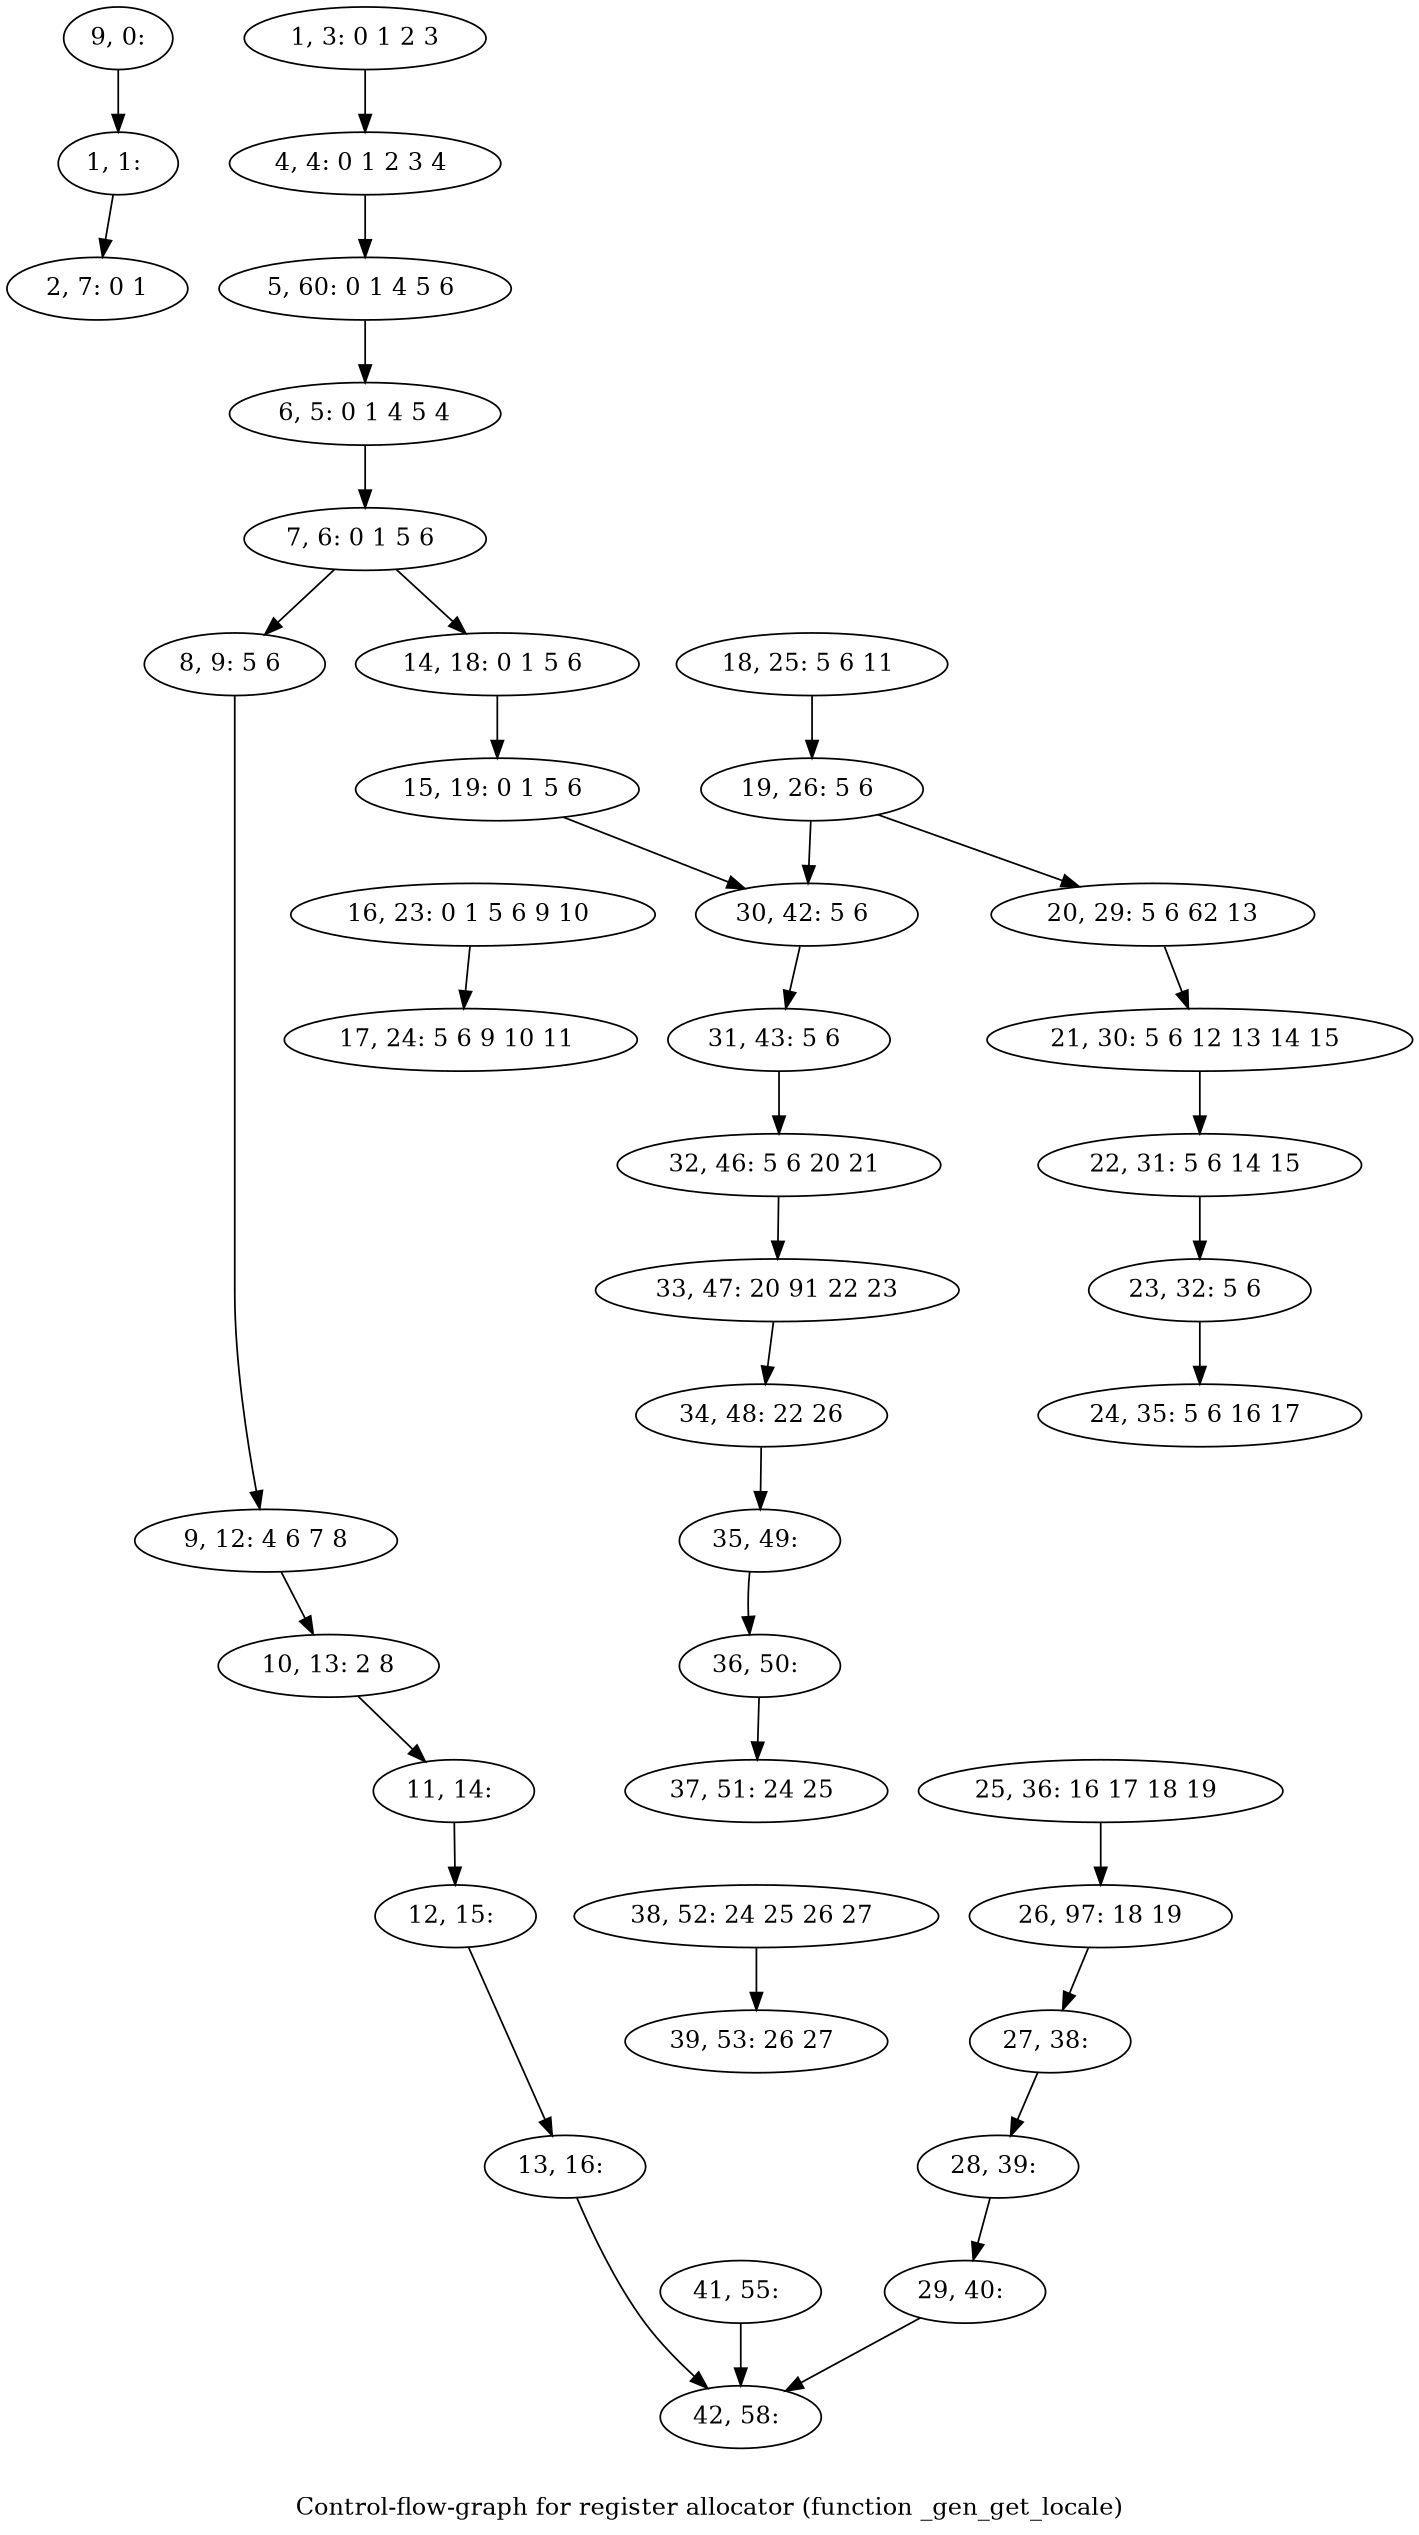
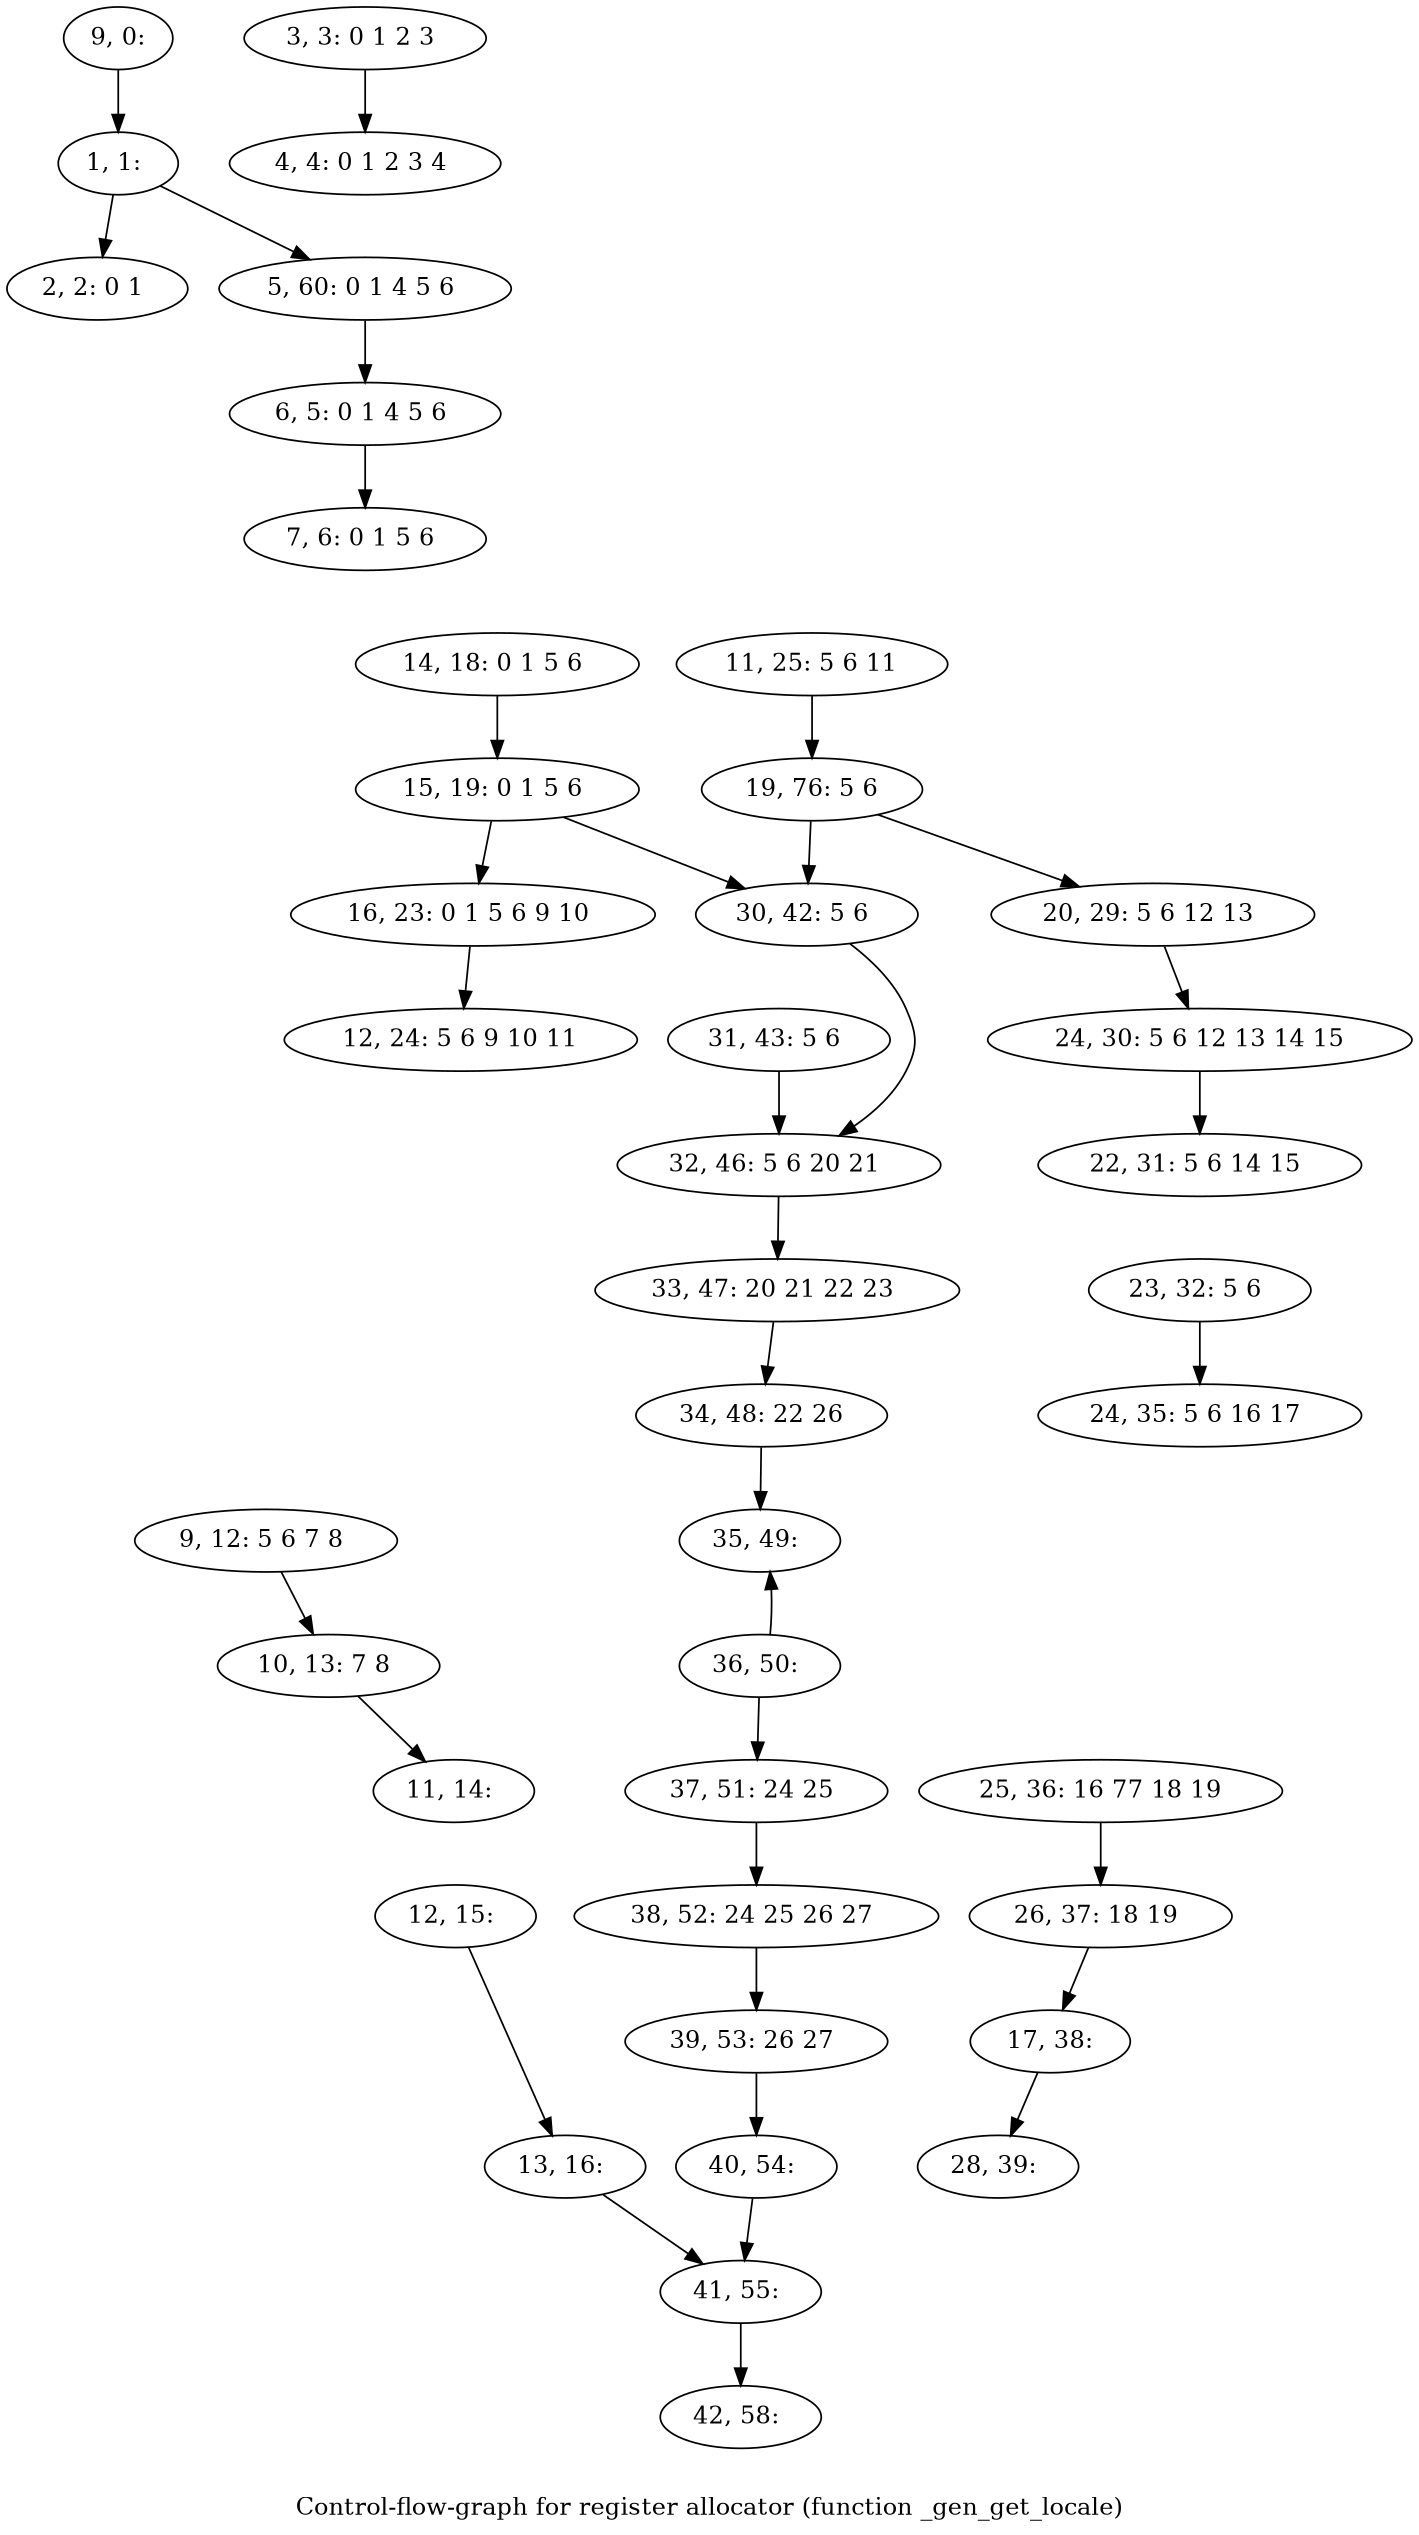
node "1, 3: 0 1 2 3": label "1, 3: 0 1 2 3" -> "3, 3: 0 1 2 3"
edge "4, 4: 0 1 2 3 4" -> "5, 60: 0 1 4 5 6": now "1, 1:" -> "5, 60: 0 1 4 5 6"
node "2, 7: 0 1": label "2, 7: 0 1" -> "2, 2: 0 1"
node "6, 5: 0 1 4 5 4": label "6, 5: 0 1 4 5 4" -> "6, 5: 0 1 4 5 6"
edge "7, 6: 0 1 5 6" -> "14, 18: 0 1 5 6": removed
node "8, 9: 5 6": removed
node "18, 25: 5 6 11": label "18, 25: 5 6 11" -> "11, 25: 5 6 11"
node "19, 26: 5 6": label "19, 26: 5 6" -> "19, 76: 5 6"
edge "15, 19: 0 1 5 6" -> "16, 23: 0 1 5 6 9 10": added
node "20, 29: 5 6 62 13": label "20, 29: 5 6 62 13" -> "20, 29: 5 6 12 13"
edge "30, 42: 5 6" -> "31, 43: 5 6": now "30, 42: 5 6" -> "32, 46: 5 6 20 21"
node "17, 24: 5 6 9 10 11": label "17, 24: 5 6 9 10 11" -> "12, 24: 5 6 9 10 11"
node "21, 30: 5 6 12 13 14 15": label "21, 30: 5 6 12 13 14 15" -> "24, 30: 5 6 12 13 14 15"
edge "22, 31: 5 6 14 15" -> "23, 32: 5 6": removed
node "33, 47: 20 91 22 23": label "33, 47: 20 91 22 23" -> "33, 47: 20 21 22 23"
node "9, 12: 4 6 7 8": label "9, 12: 4 6 7 8" -> "9, 12: 5 6 7 8"
edge "35, 49:" -> "36, 50:": reversed
node "10, 13: 2 8": label "10, 13: 2 8" -> "10, 13: 7 8"
node "25, 36: 16 17 18 19": label "25, 36: 16 17 18 19" -> "25, 36: 16 77 18 19"
edge "11, 14:" -> "12, 15:": removed
edge "37, 51: 24 25" -> "38, 52: 24 25 26 27": added
node "26, 97: 18 19": label "26, 97: 18 19" -> "26, 37: 18 19"
node "27, 38:": label "27, 38:" -> "17, 38:"
node "40, 54:": added
node "29, 40:": removed
edge "13, 16:" -> "42, 58:": now "13, 16:" -> "41, 55:"
